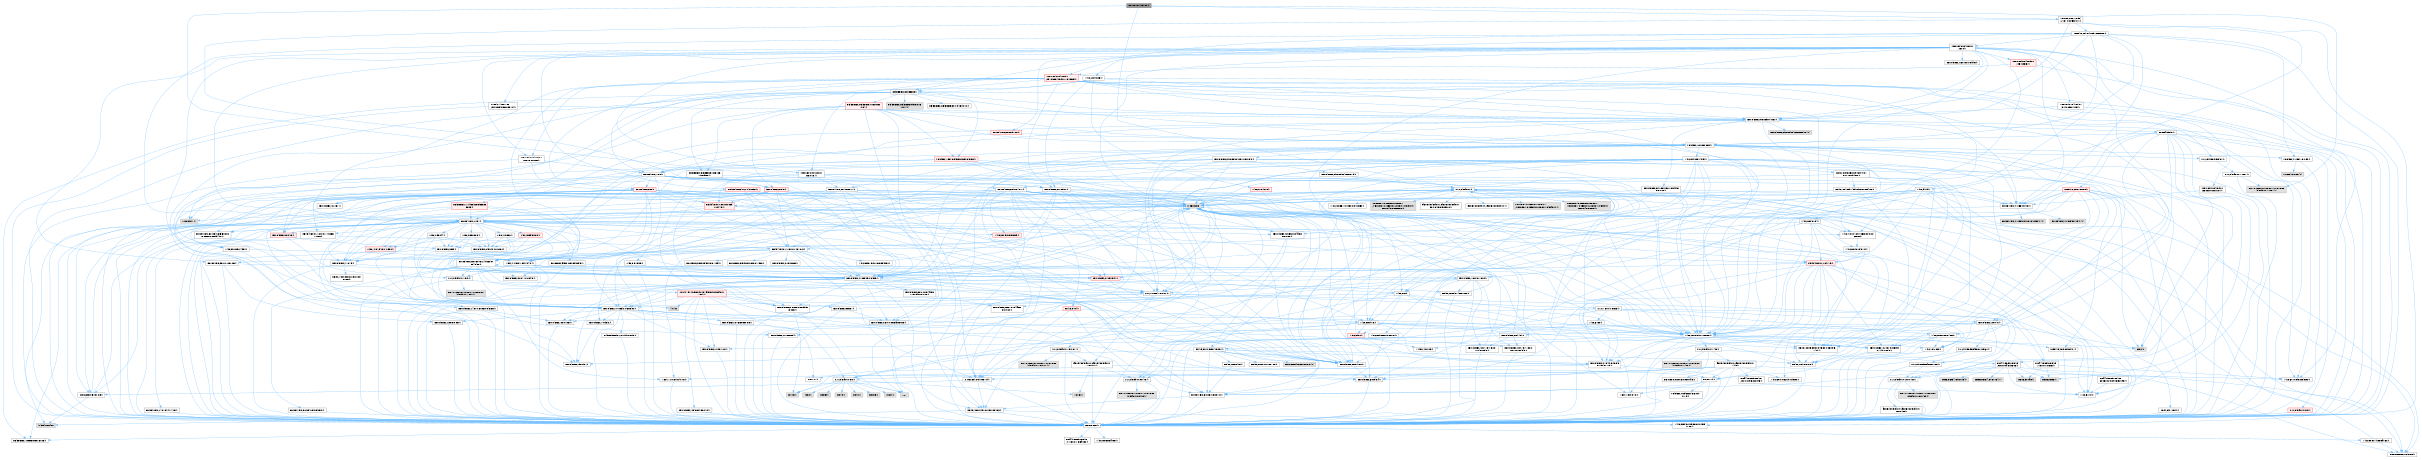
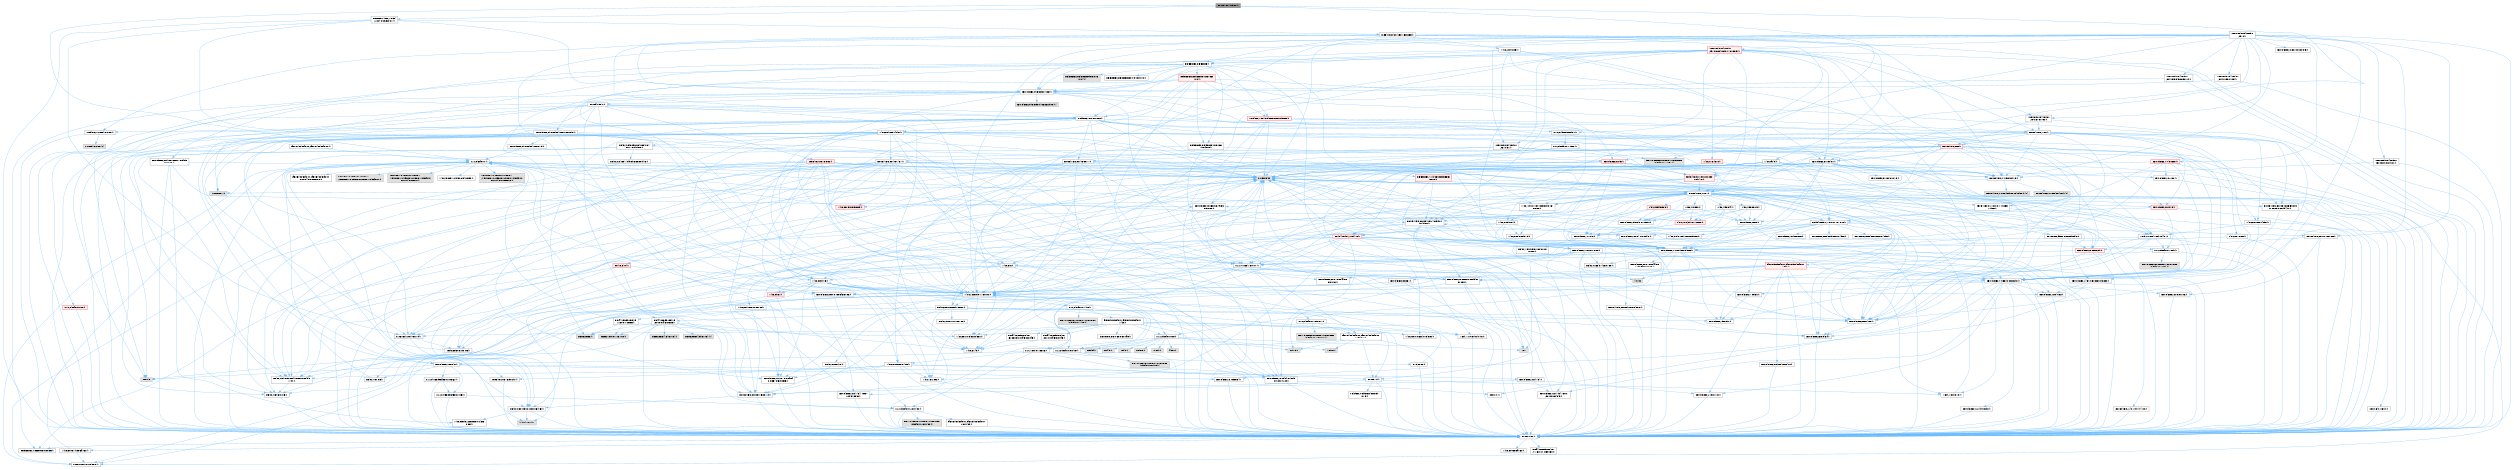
node "NameTypes/Model /AnalysisSession.h": label "NameTypes/Model /AnalysisSession.h" -> "TraceServices/Model /AnalysisSession.h"
edge "Logging/TokenizedMessage.h" -> "Internationalization /Text.h": removed
node "Internationalization /ITextData.h": removed
node "UseBitwiseSwap /StringTableCoreFwd.h": label "UseBitwiseSwap /StringTableCoreFwd.h" -> "Internationalization /StringTableCoreFwd.h"
node "Containers/SortedMap.h": removed
edge "Containers/Set.h" -> "Templates/Function.h": added
node "Templates/FunctionFwd.h": added
edge "Internationalization /TextKey.h" -> "Templates/TypeHash.h": removed
node "IsFloatingPoint/UniquePtr.h": label "IsFloatingPoint/UniquePtr.h" -> "Templates/UniquePtr.h"
edge "HAL/Platform.h" -> "GenericPlatform/GenericPlatform.h": reversed
edge "Algo/IsHeap.h" -> "Algo/Impl/BinaryHeap.h": added
edge "Misc/Optional.h" -> "Misc/IntrusiveUnsetOptional State.h": reversed
edge "Containers/StringConv.h" -> "Templates/UnrealTemplate.h": now "Containers/StringConv.h" -> "Misc/OutputDevice.h"
node "IntrusiveUnsetOptional/GenericPlatform Math.h": label "IntrusiveUnsetOptional/GenericPlatform Math.h" -> "GenericPlatform/GenericPlatform Math.h"
edge "HAL/MemoryBase.h" -> "HAL/PlatformCrt.h": reversed
node "Templates/IsUECoreType.h": removed
node "Misc/Exec.h": label "Misc/Exec.h" -> "Fwd/Exec.h"
edge "GenericPlatform/GenericPlatform Misc.h" -> "ProfilingDebugging /ExternalProfilerConfig.h": added
node "CriticalSection/IsArithmetic.h": label "CriticalSection/IsArithmetic.h" -> "Templates/IsArithmetic.h"
node "Writer/IntType.h": label "Writer/IntType.h" -> "Traits/IntType.h"
node "Templates/IsArrayOrRefOf IsArithmetic.h": label "Templates/IsArrayOrRefOf IsArithmetic.h" -> "Templates/IsArrayOrRefOf TypeByPredicate.h"
node "FormatStringSanErrors.inl": removed
node "Trace/Config.h": label "Trace/Config.h" -> "Trace/MemoryLayout.h"
edge "Misc/AssertionMacros.h" -> "CoreTypes.h": removed
